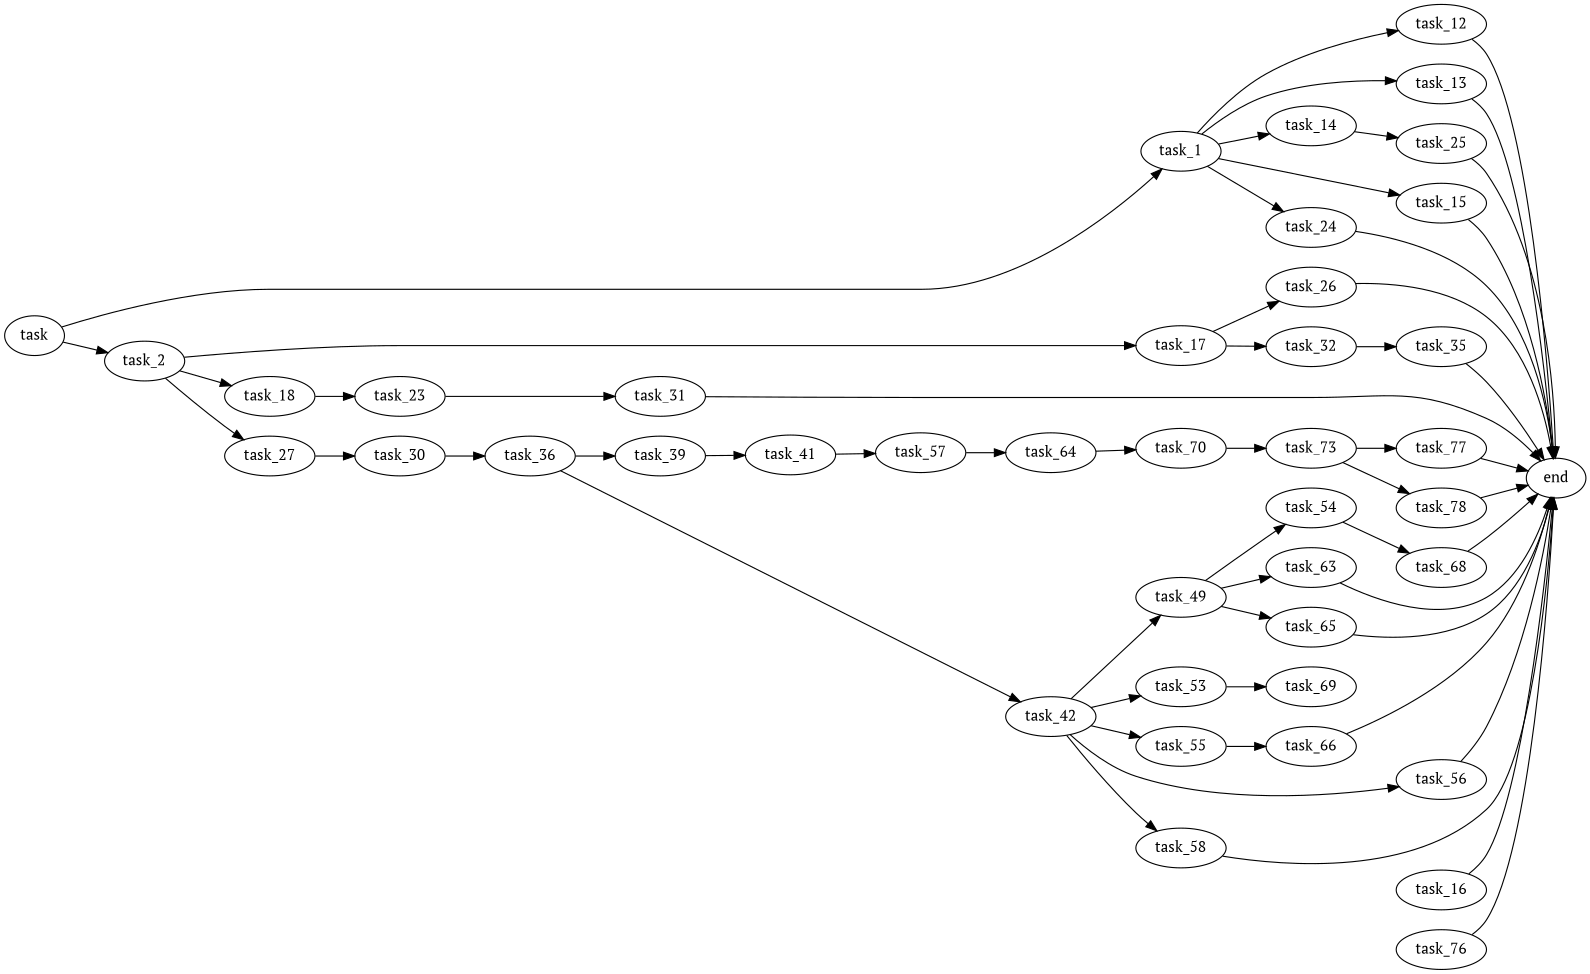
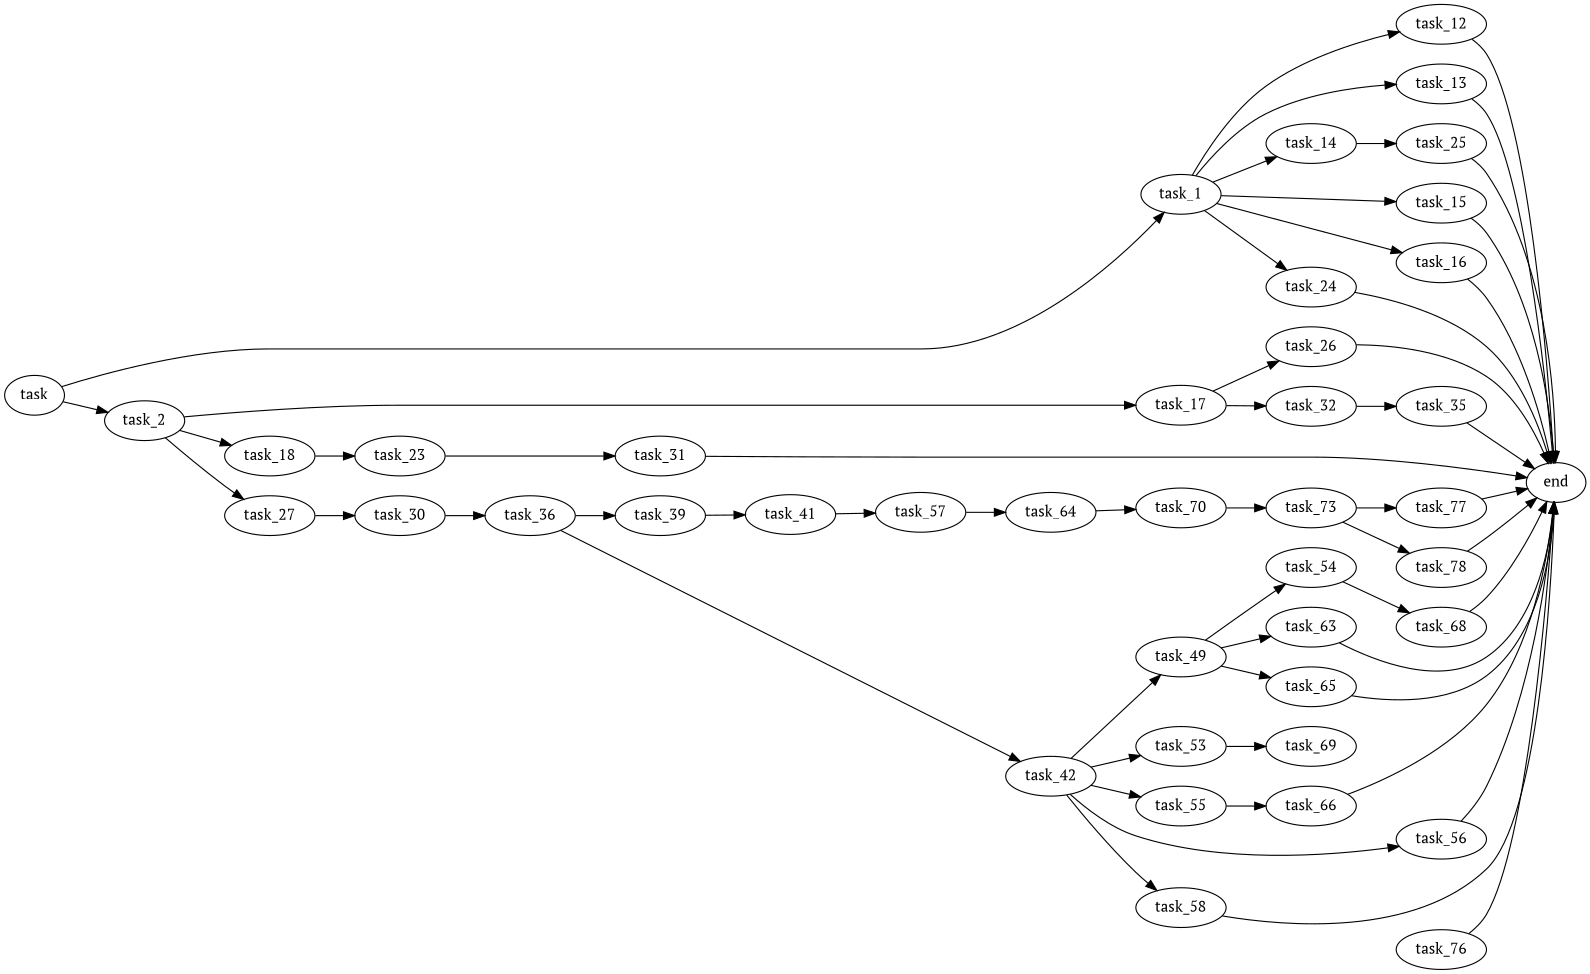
edge "task_1" -> "task_16": added
